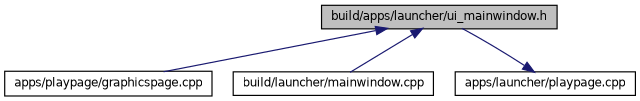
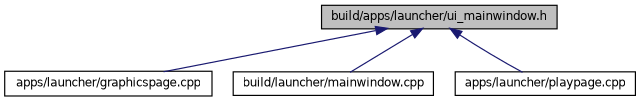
edge "build/apps/launcher/ui_mainwindow.h" -> "apps/launcher/playpage.cpp": reversed
node "apps/playpage/graphicspage.cpp": label "apps/playpage/graphicspage.cpp" -> "apps/launcher/graphicspage.cpp"
